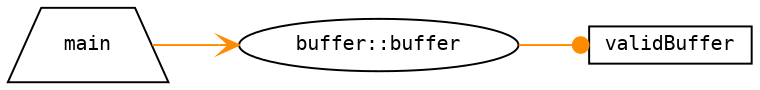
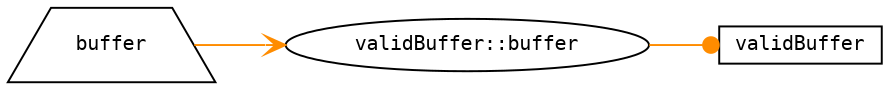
node "main": label "main" -> "buffer"
node "buffer::buffer": label "buffer::buffer" -> "validBuffer::buffer"
